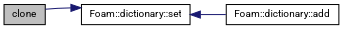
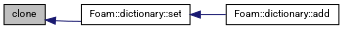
edge "clone" -> "Foam::dictionary::set": reversed
